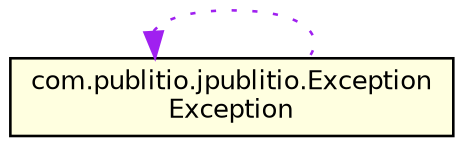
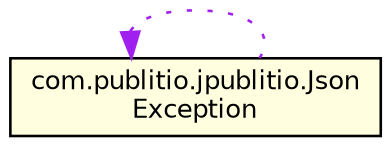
node "com.publitio.jpublitio.Exception Exception": label "com.publitio.jpublitio.Exception Exception" -> "com.publitio.jpublitio.Json Exception"
